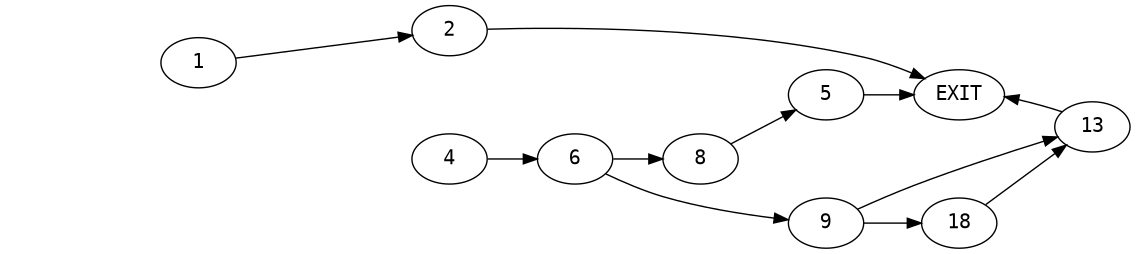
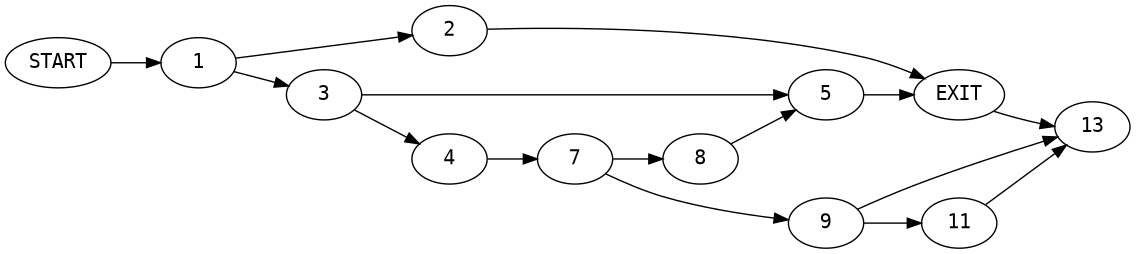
node "START": added
node "3": added
edge "13" -> "EXIT": reversed
node "6": label "6" -> "7"
node "18": label "18" -> "11"
